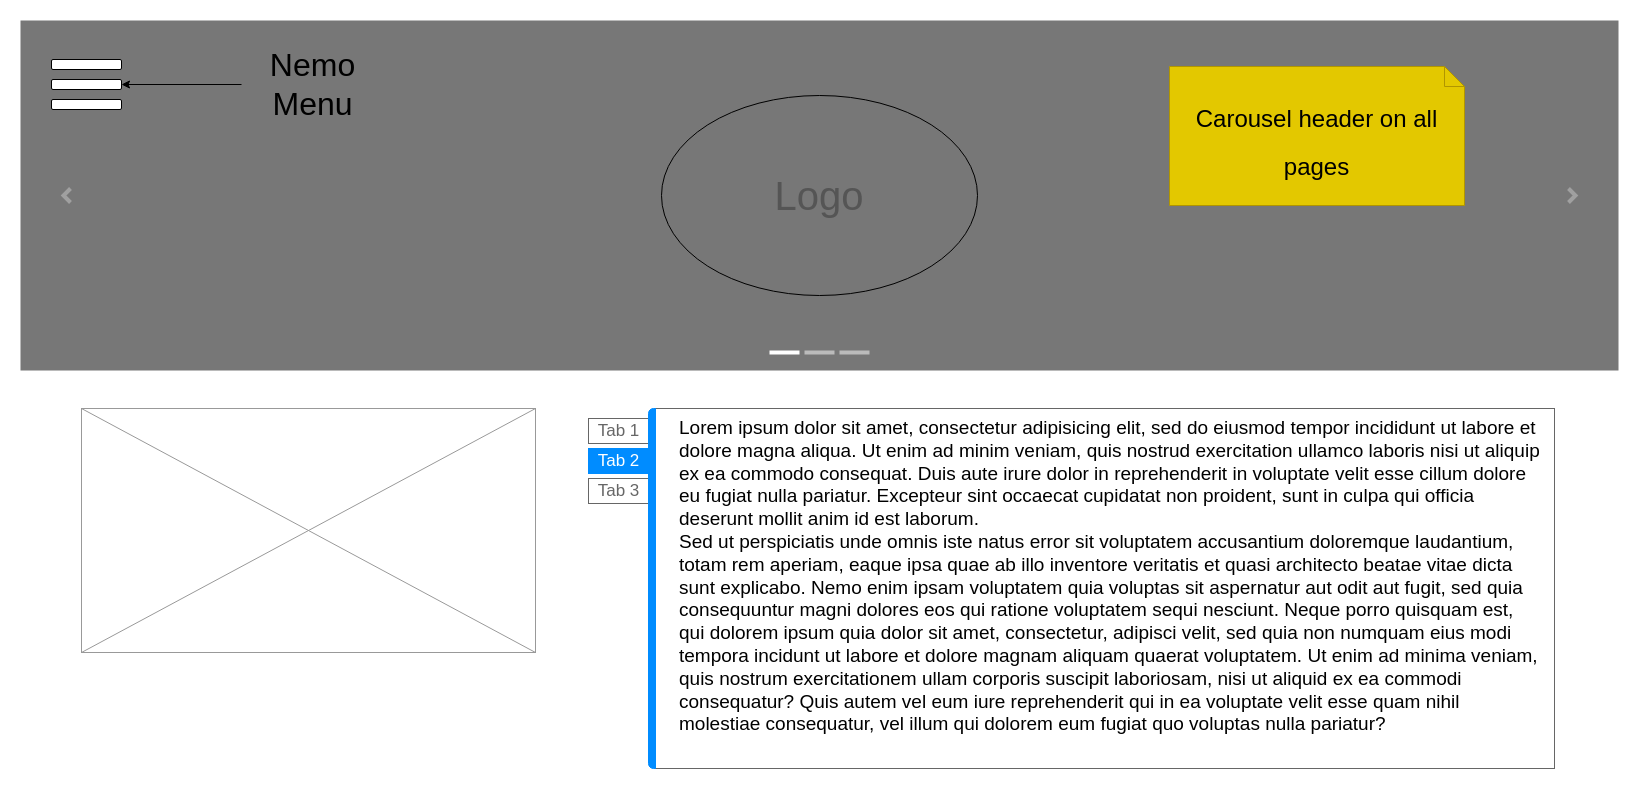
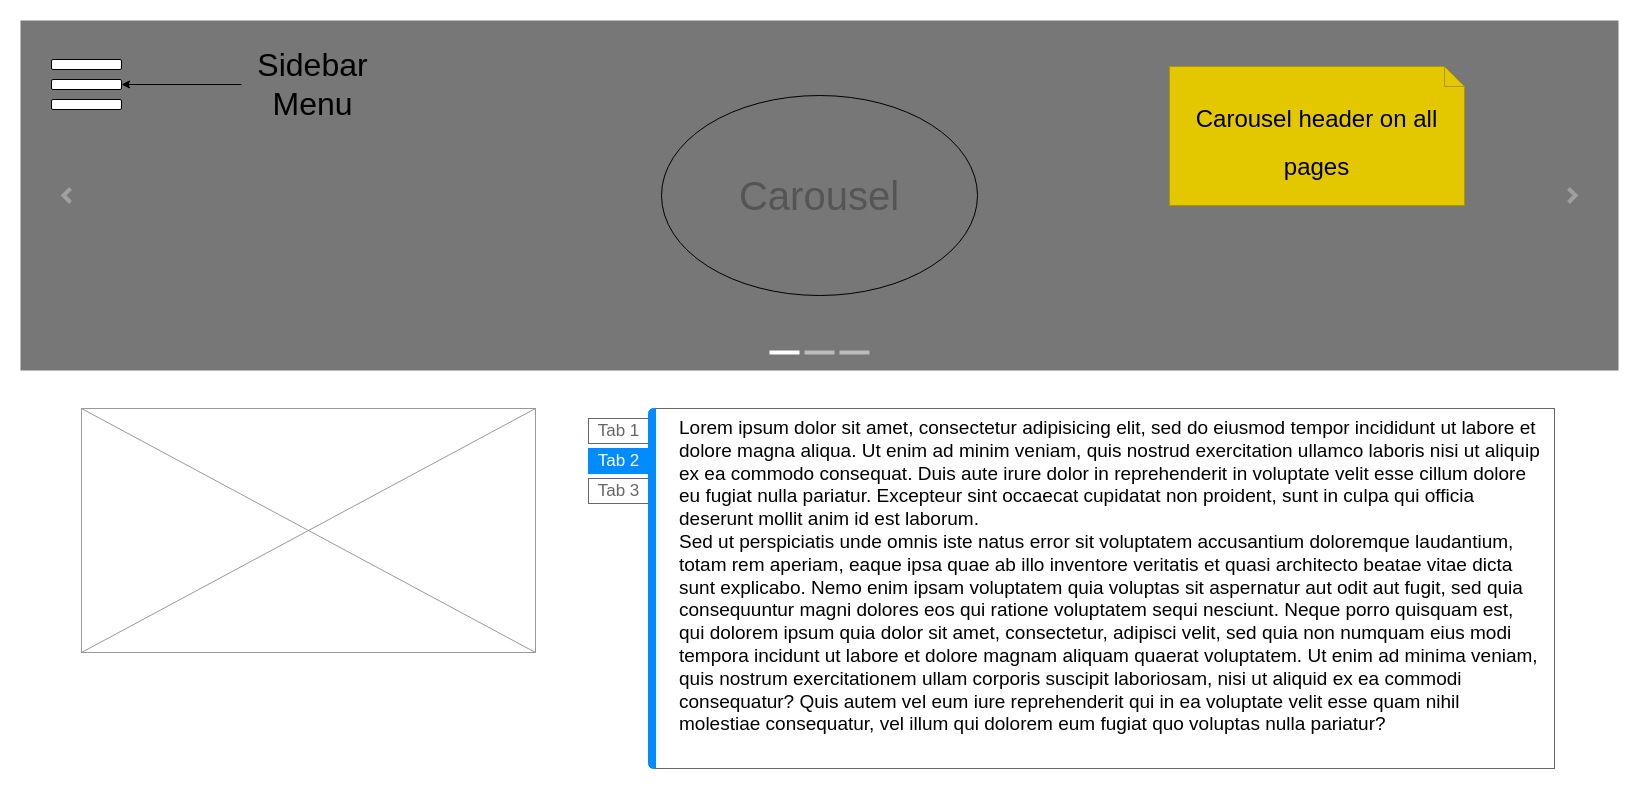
node "Nemo Menu": label "Nemo Menu" -> "Sidebar Menu"
node "Logo": label "Logo" -> "Carousel"
